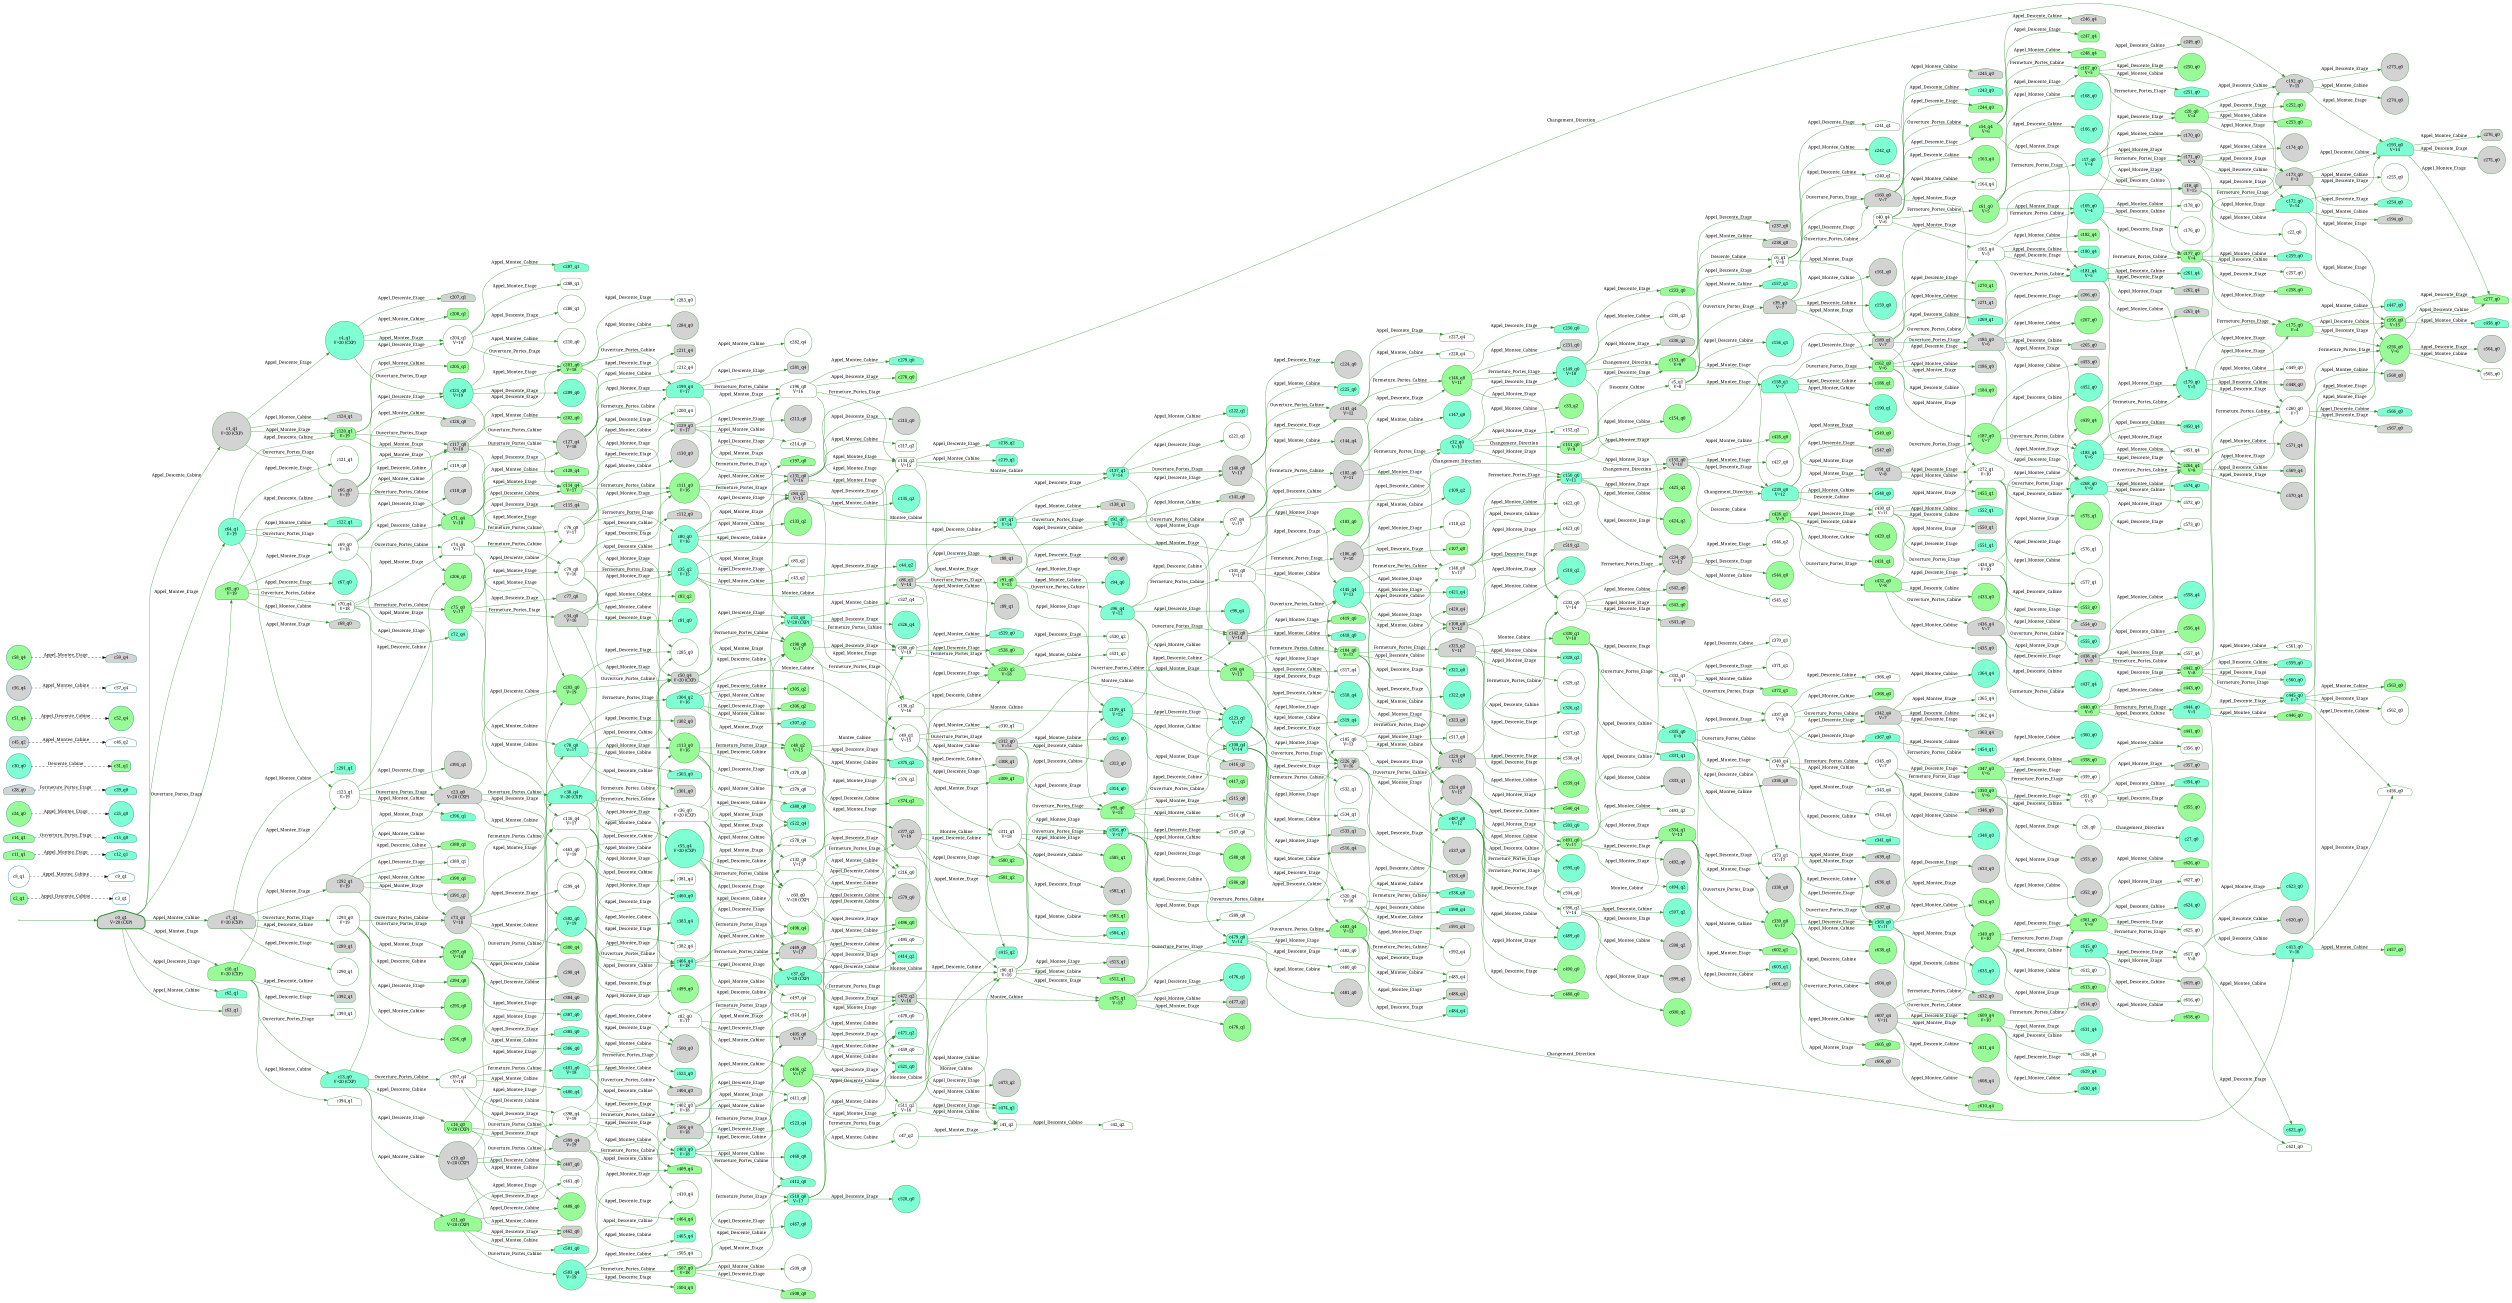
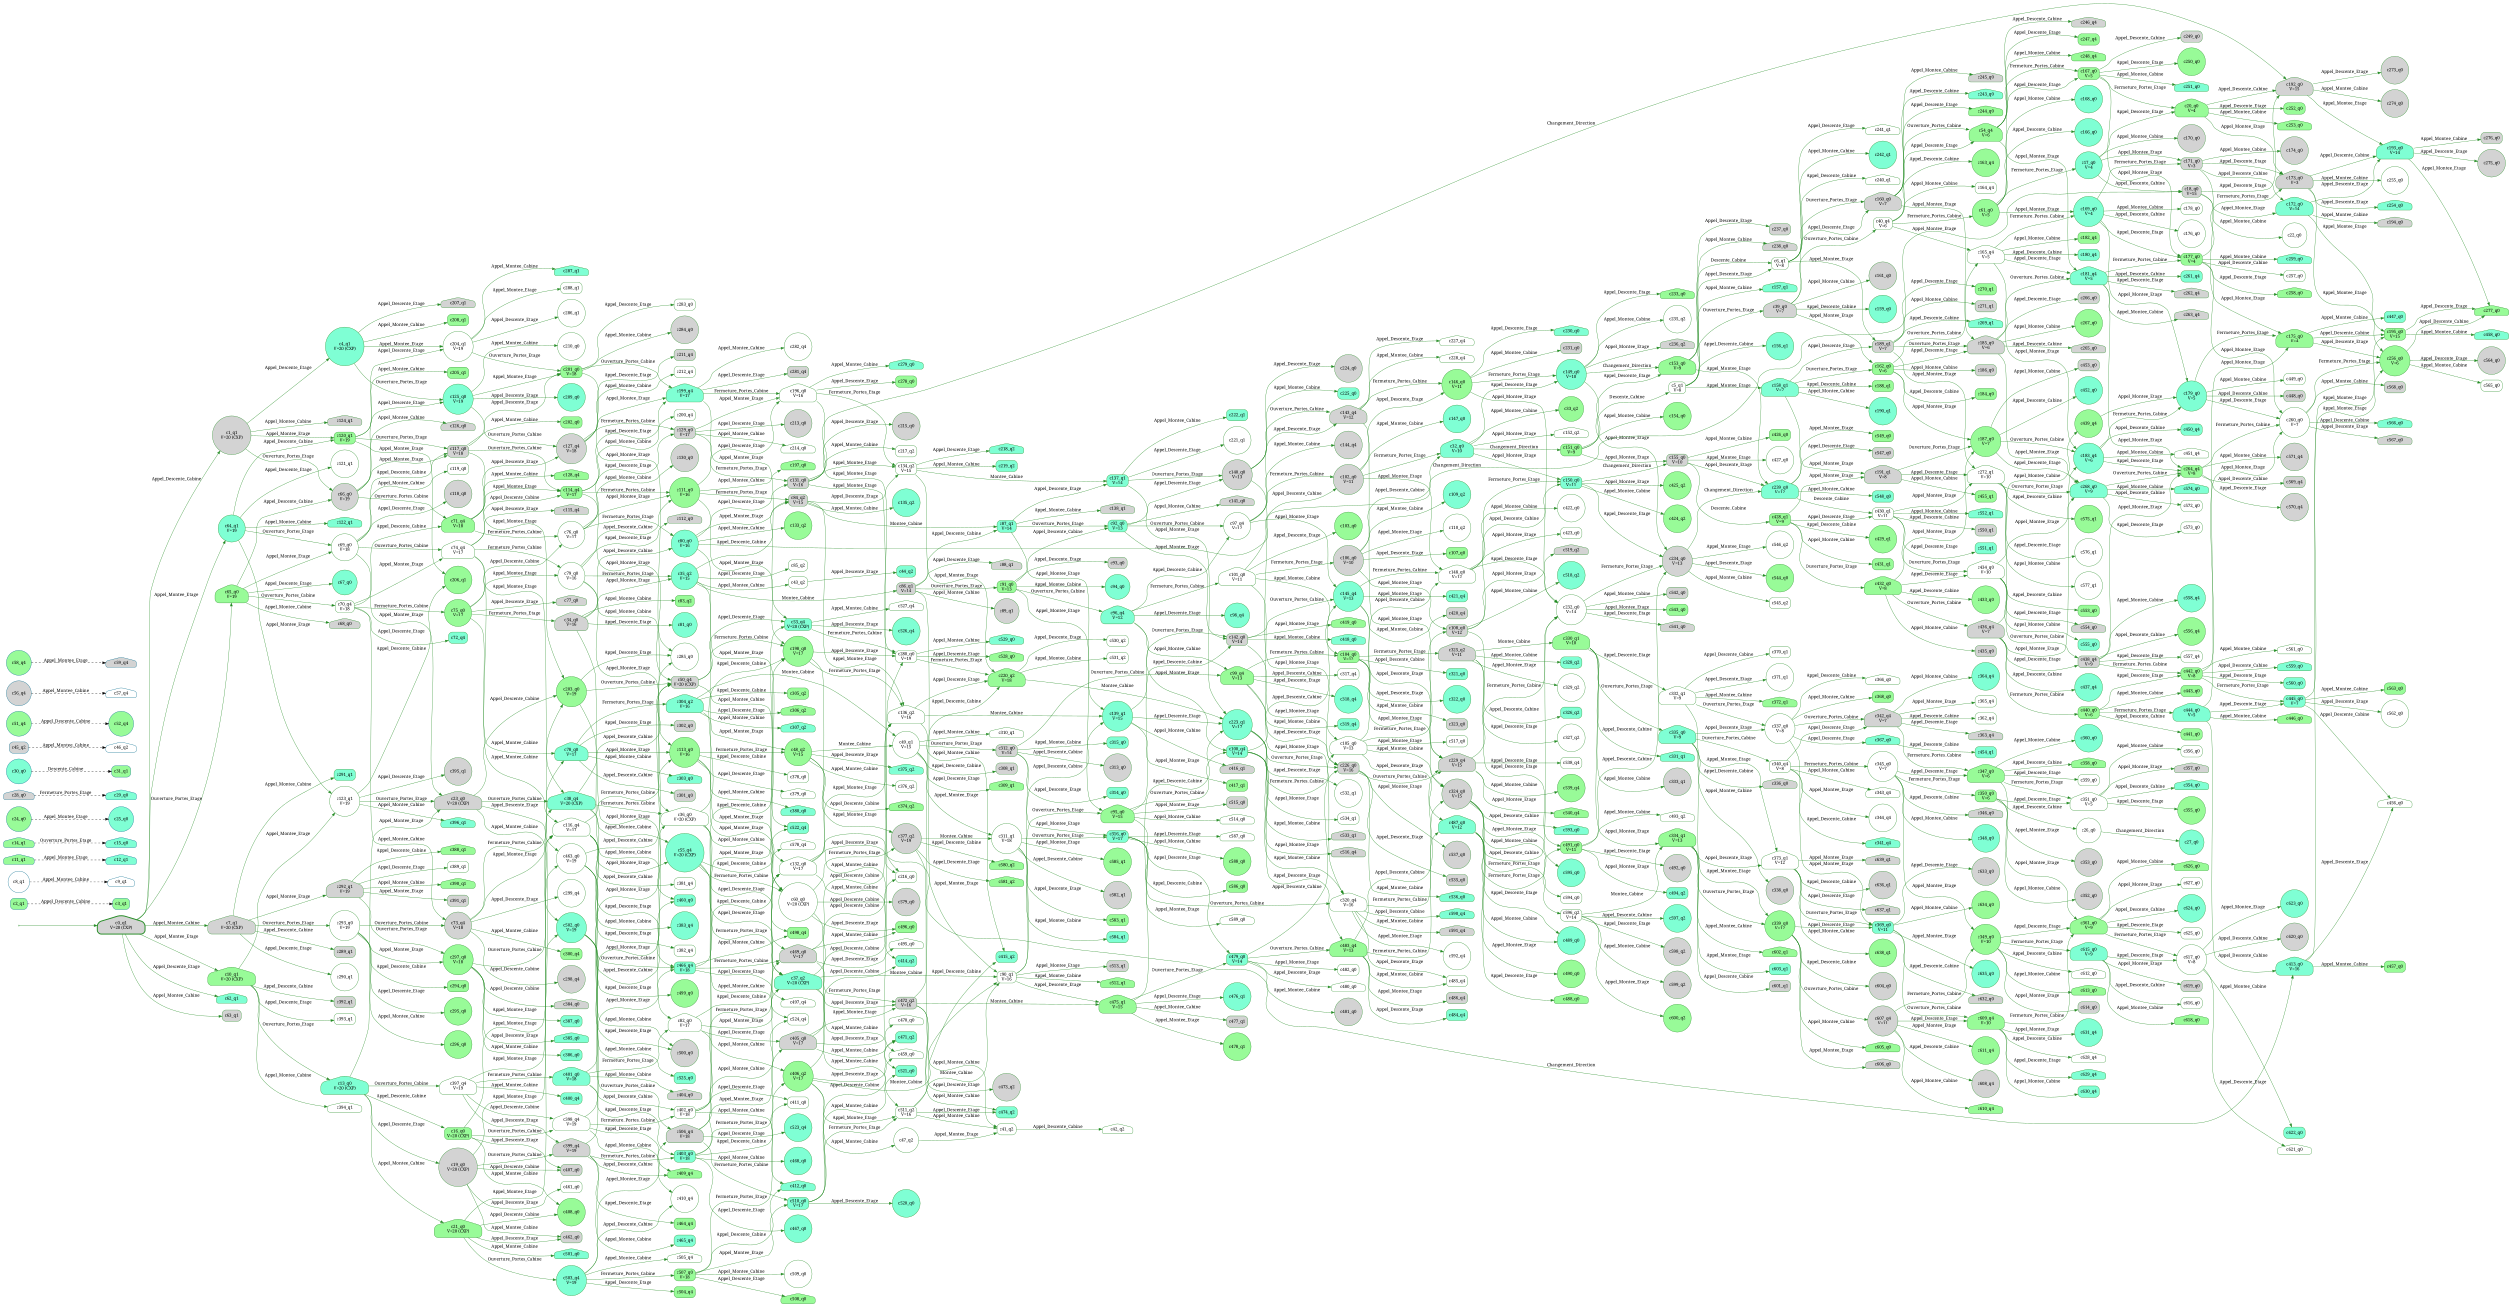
node "c170_q0": shape box -> circle
node "c3_q1": fillcolor white -> palegreen
